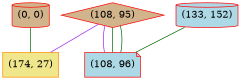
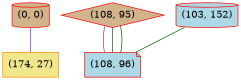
node "(133, 152)": label "(133, 152)" -> "(103, 152)"
edge "(108, 95)" -- "(174, 27)": removed
edge "(0, 0)" -- "(174, 27)": color darkgreen -> purple
